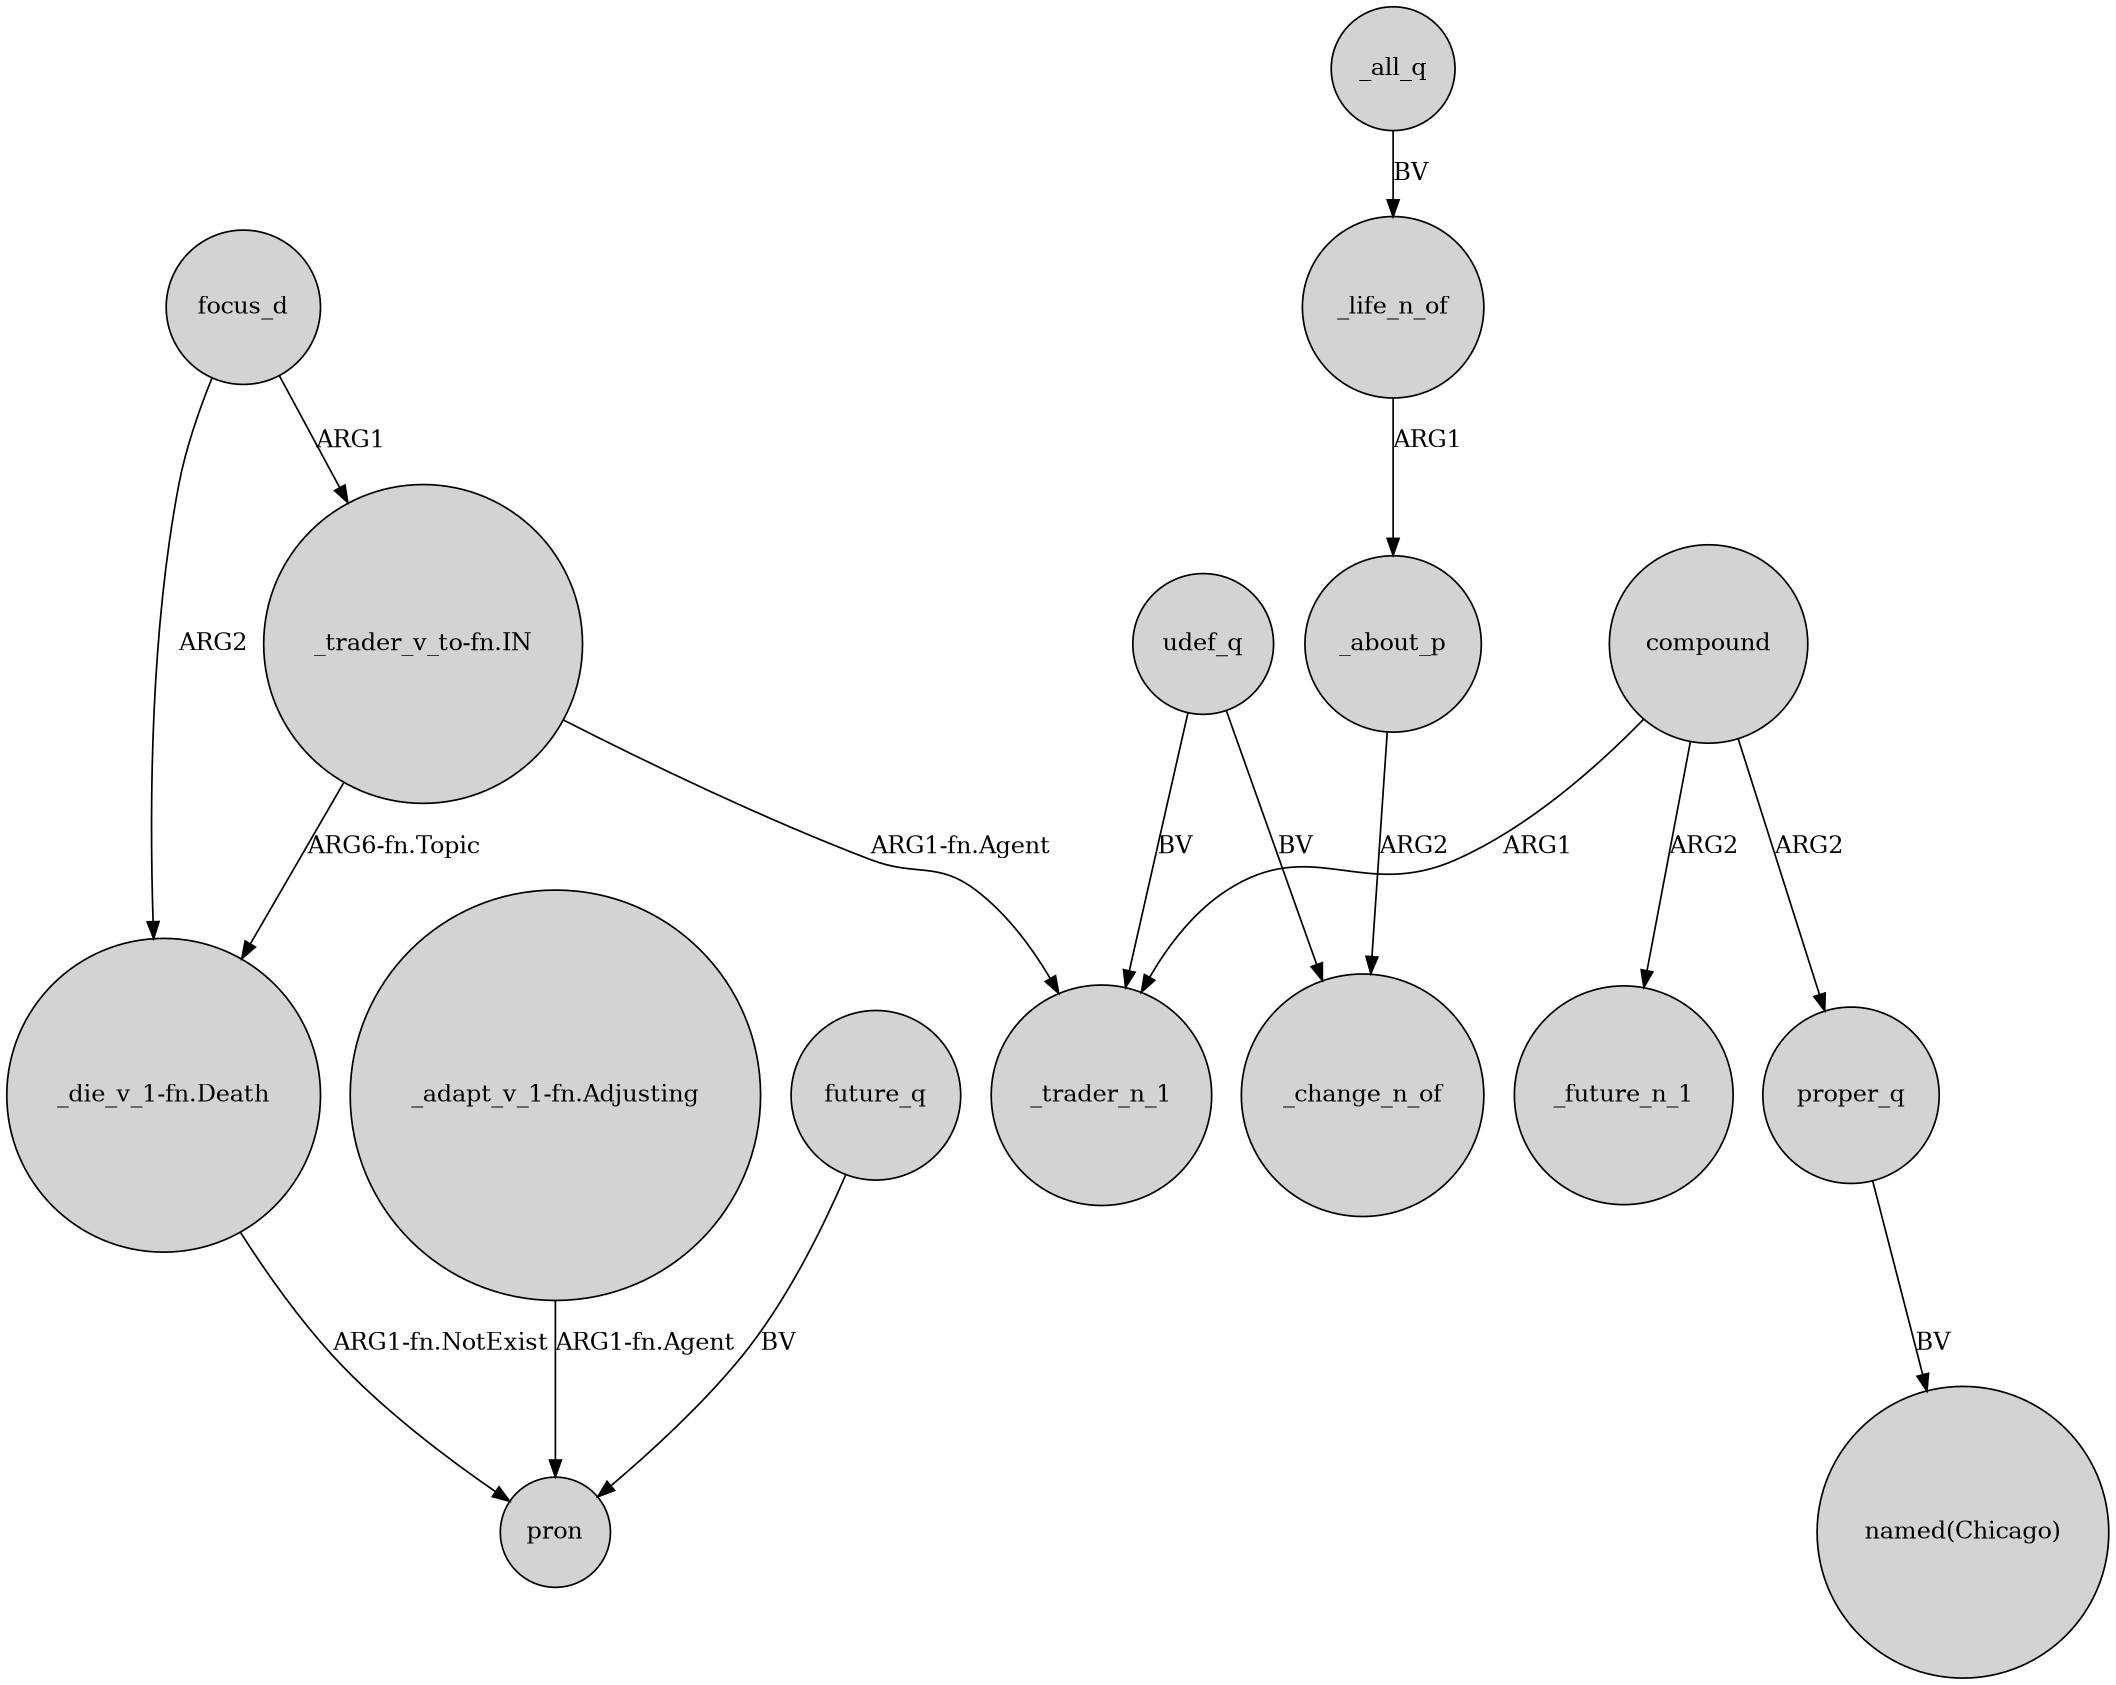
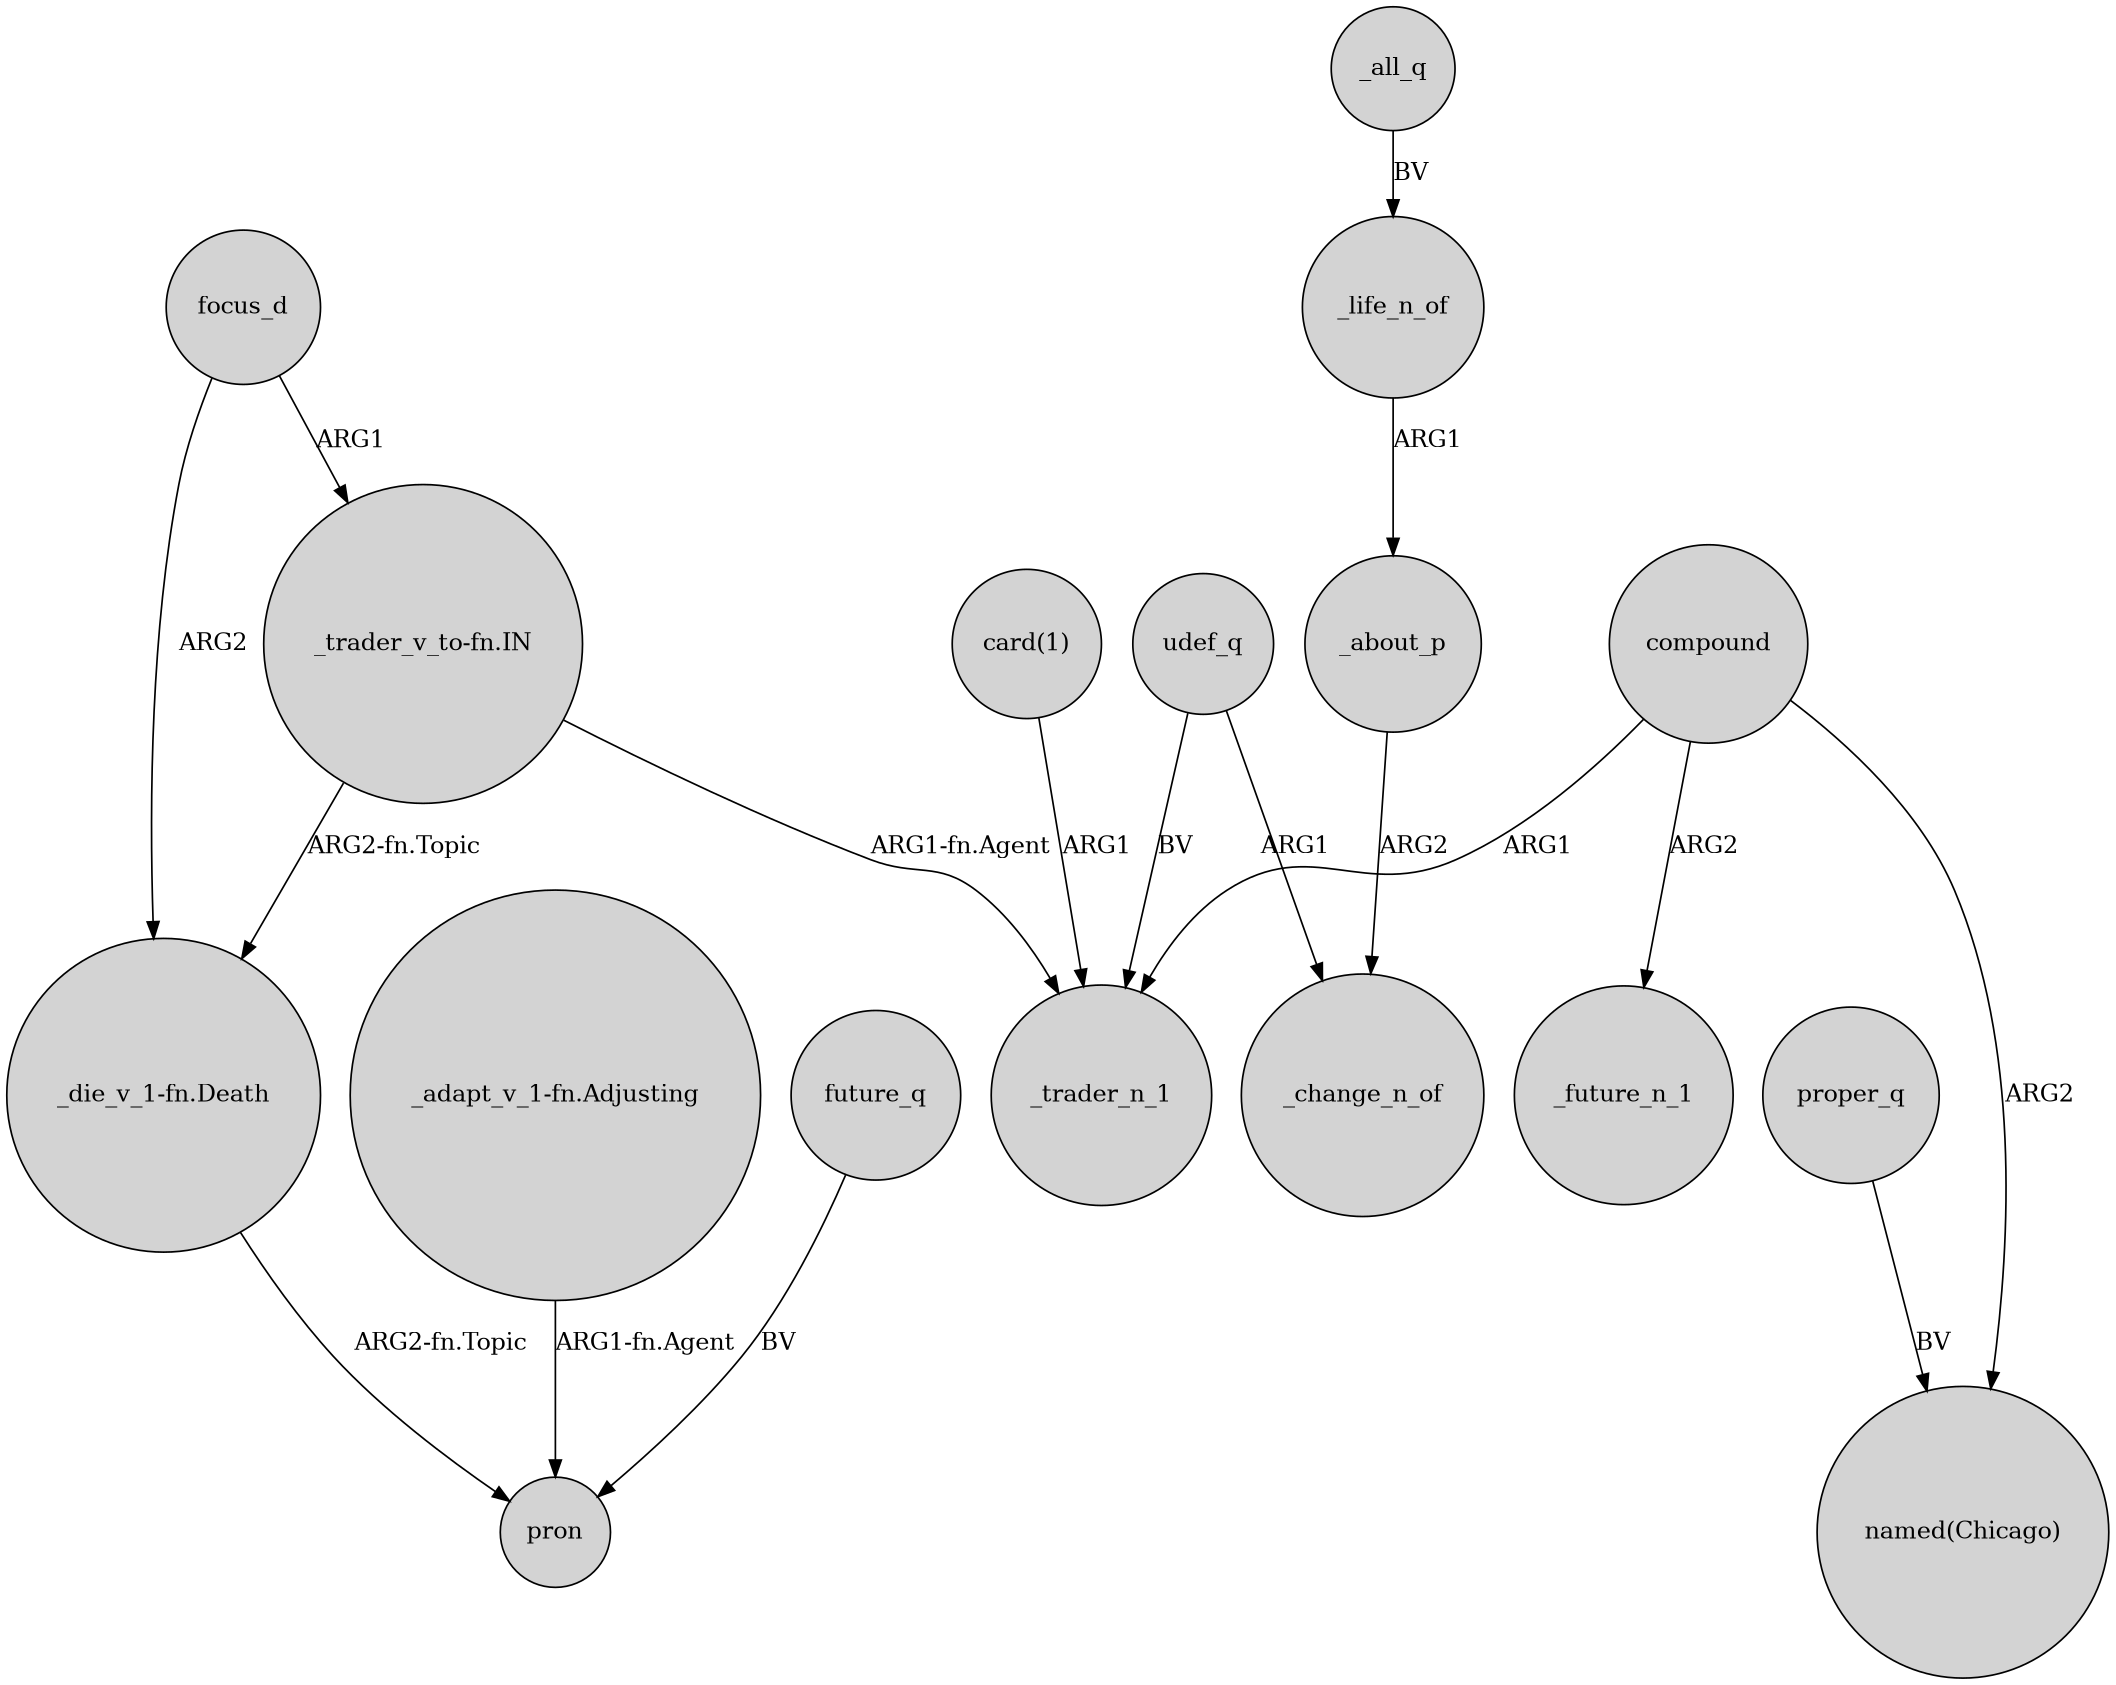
node "card(1)": added
edge "_trader_v_to-fn.IN" -> "_die_v_1-fn.Death": label "ARG6-fn.Topic" -> "ARG2-fn.Topic"
edge "udef_q" -> "_change_n_of": label "BV" -> "ARG1"
edge "compound" -> "proper_q": now "compound" -> "named(Chicago)"
edge "_die_v_1-fn.Death" -> "pron": label "ARG1-fn.NotExist" -> "ARG2-fn.Topic"
